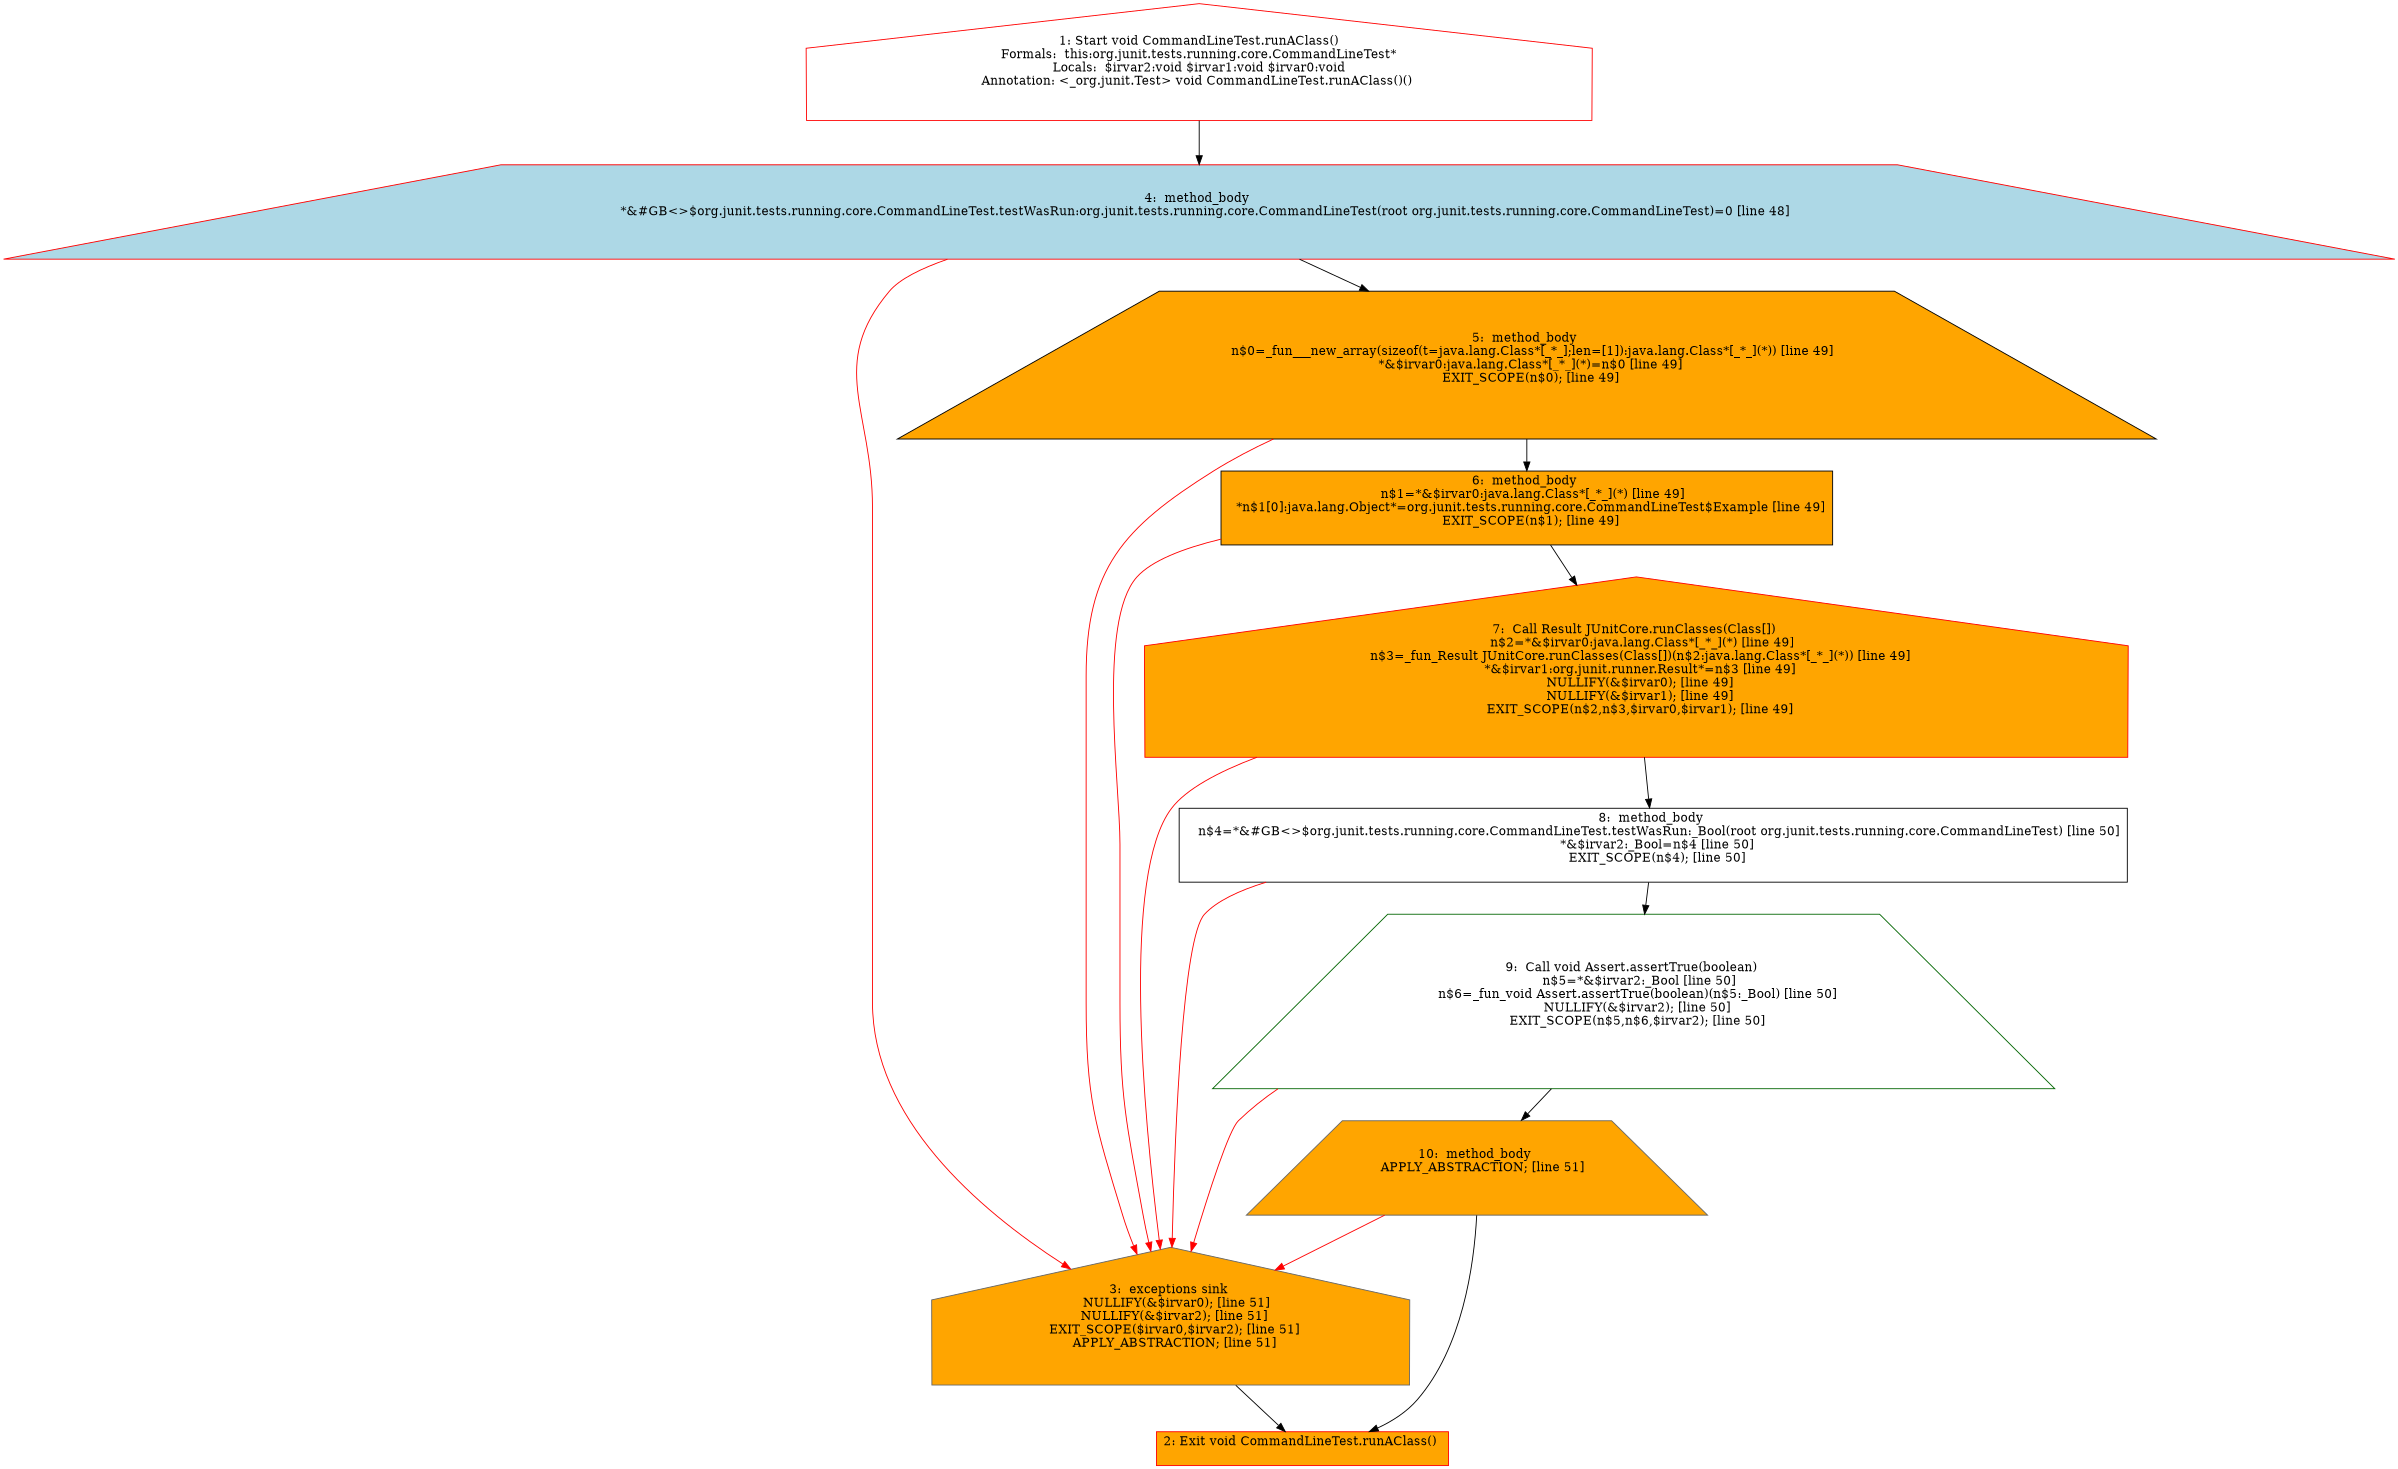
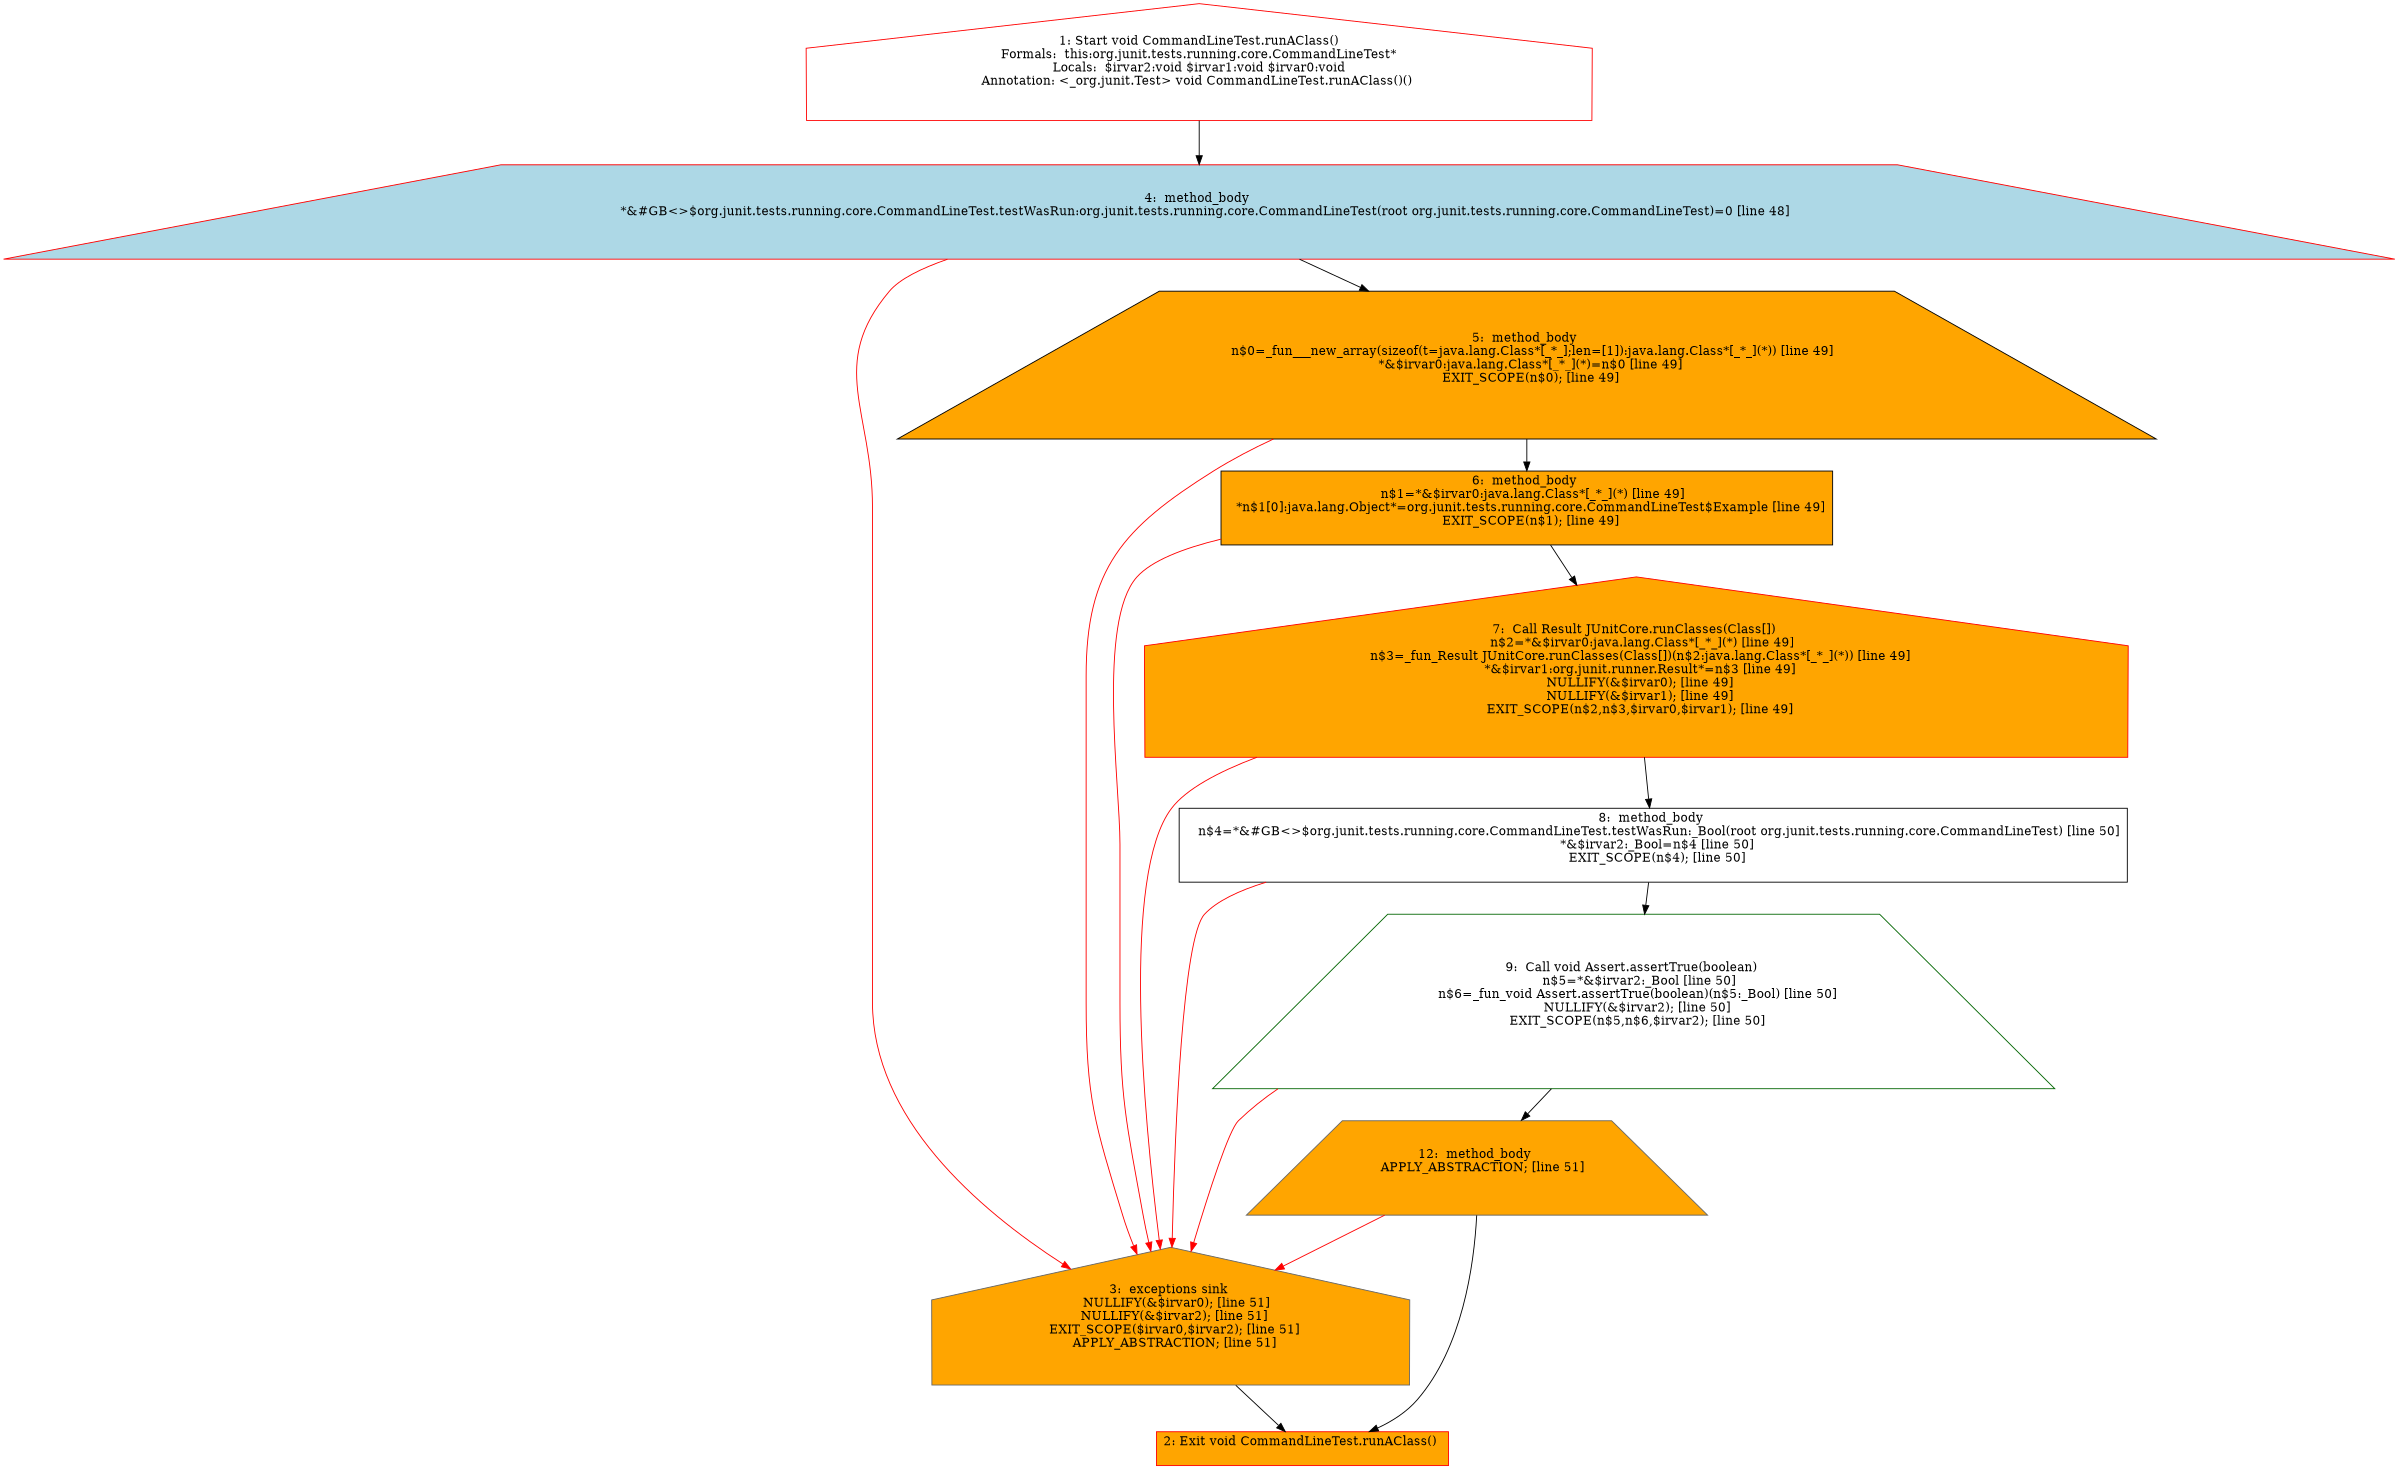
node "10:  method_body APPLY_ABSTRACTION; [line 51]": label "10:  method_body APPLY_ABSTRACTION; [line 51]" -> "12:  method_body APPLY_ABSTRACTION; [line 51]"
